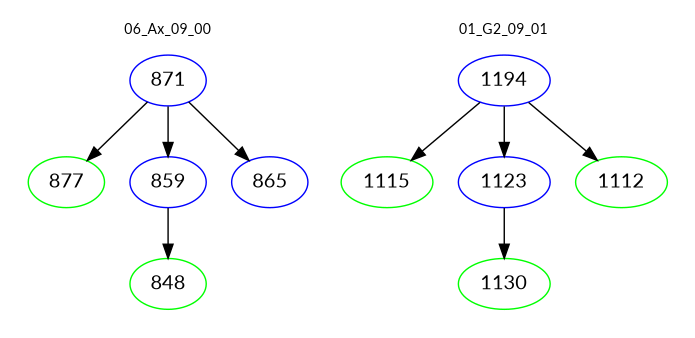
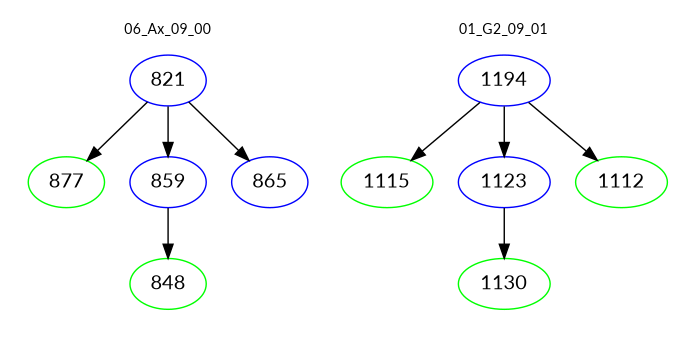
node "871": label "871" -> "821"
